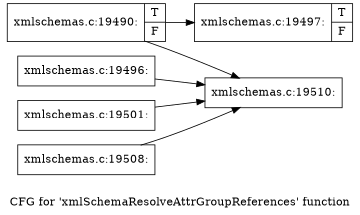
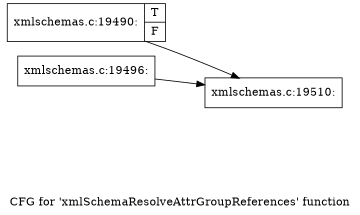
node "xmlschemas.c:19497:": removed
node "xmlschemas.c:19501:": removed
node "xmlschemas.c:19508:": removed
